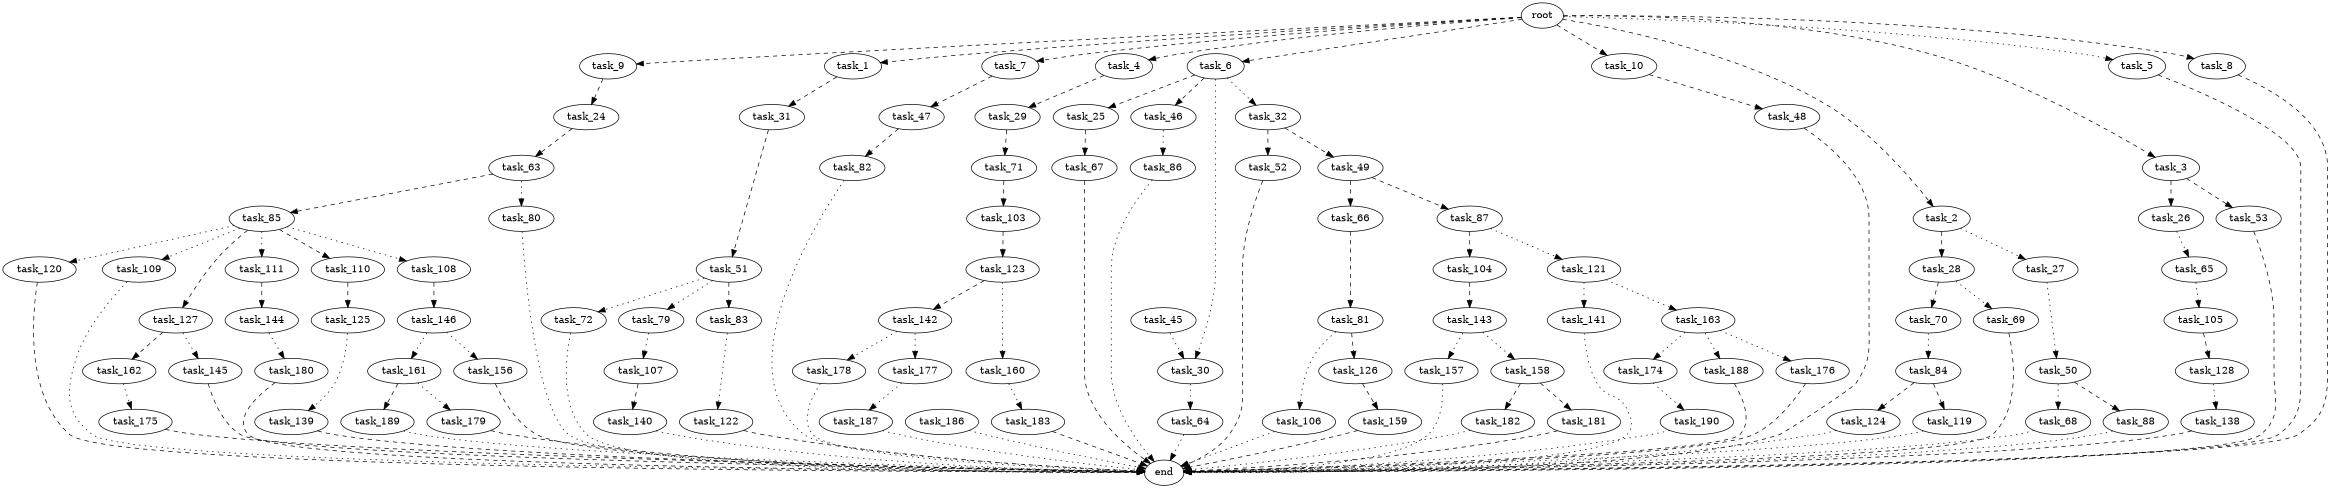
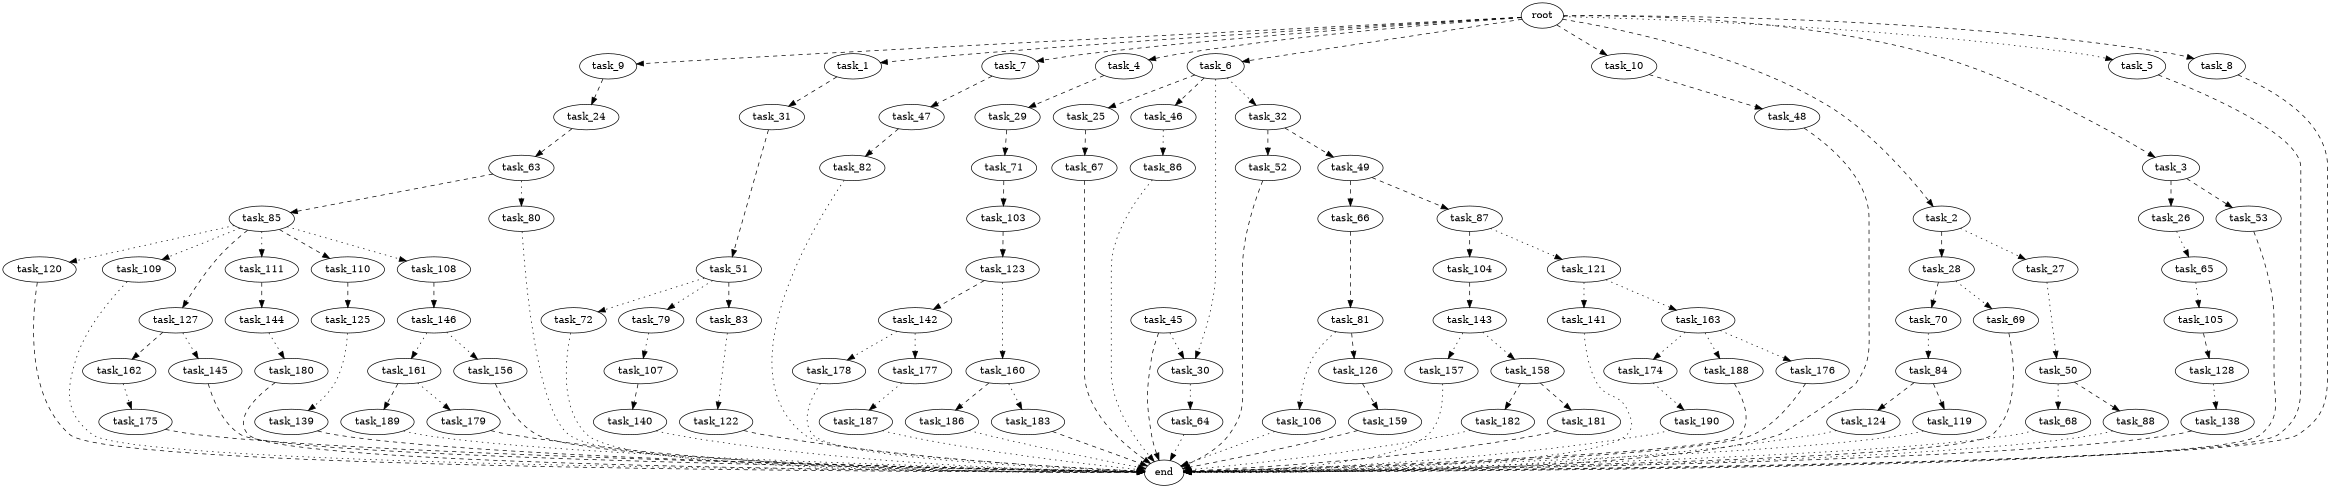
edge "task_45" -> "end": added
edge "task_160" -> "task_186": added
